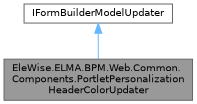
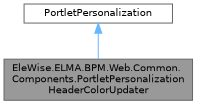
node "IFormBuilderModelUpdater": label "IFormBuilderModelUpdater" -> "PortletPersonalization"
